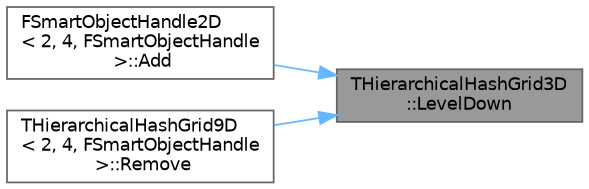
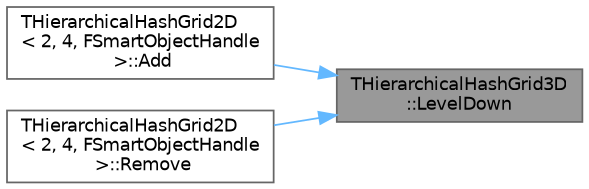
node "FSmartObjectHandle2D < 2, 4, FSmartObjectHandle >::Add": label "FSmartObjectHandle2D < 2, 4, FSmartObjectHandle >::Add" -> "THierarchicalHashGrid2D < 2, 4, FSmartObjectHandle >::Add"
node "THierarchicalHashGrid9D < 2, 4, FSmartObjectHandle >::Remove": label "THierarchicalHashGrid9D < 2, 4, FSmartObjectHandle >::Remove" -> "THierarchicalHashGrid2D < 2, 4, FSmartObjectHandle >::Remove"
